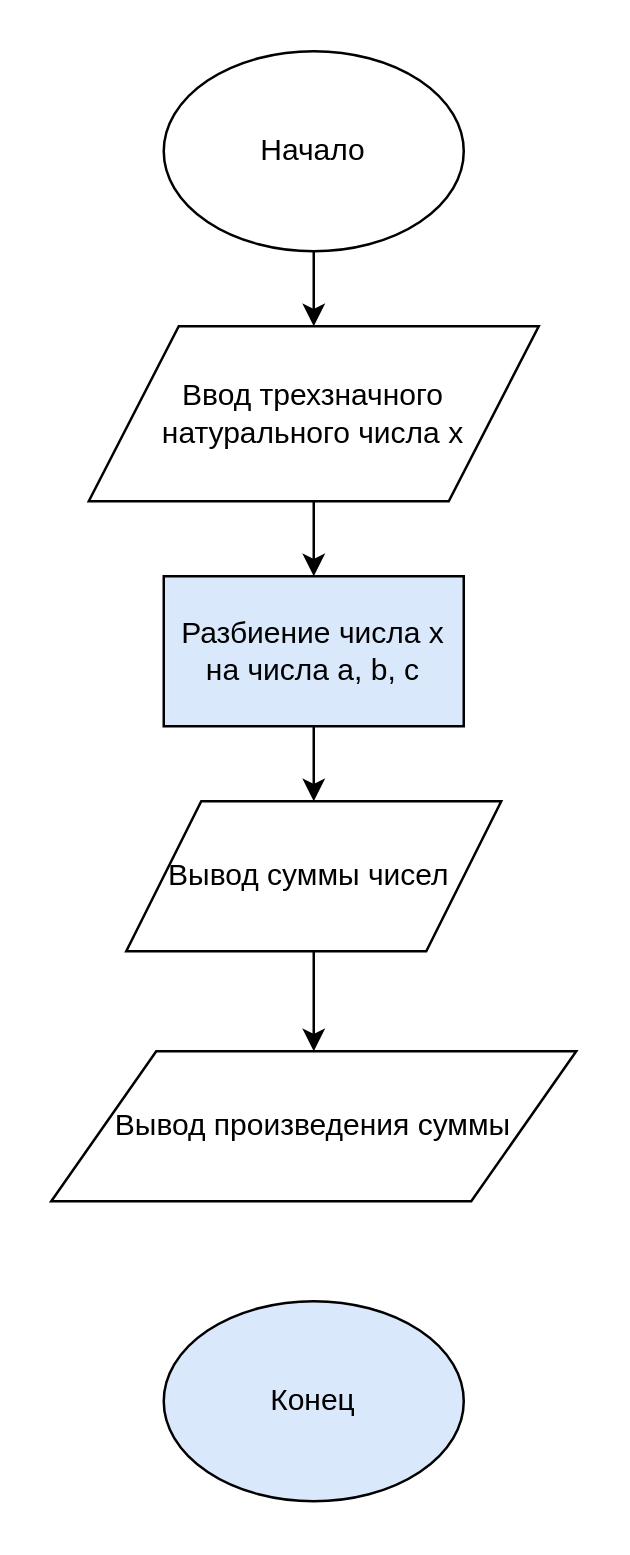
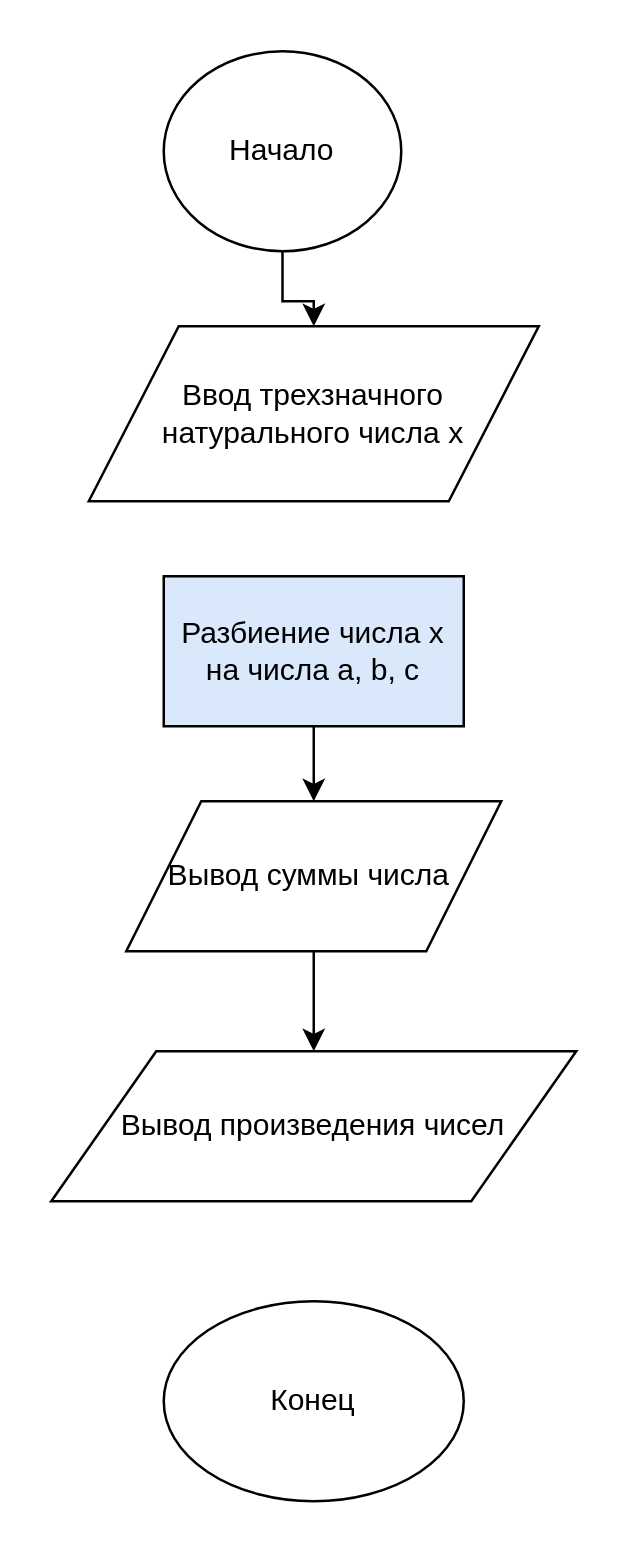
node "Начало": size 300x200 -> 238x200
edge "Ввод трехзначного натурального числа х" -> "Разбиение числа х на числа a, b, c": removed
node "Вывод суммы чисел": label "Вывод суммы чисел" -> "Вывод суммы числа"
node "Вывод произведения суммы": label "Вывод произведения суммы" -> "Вывод произведения чисел"
node "Конец": fillcolor #dae8fc -> #ffffff
